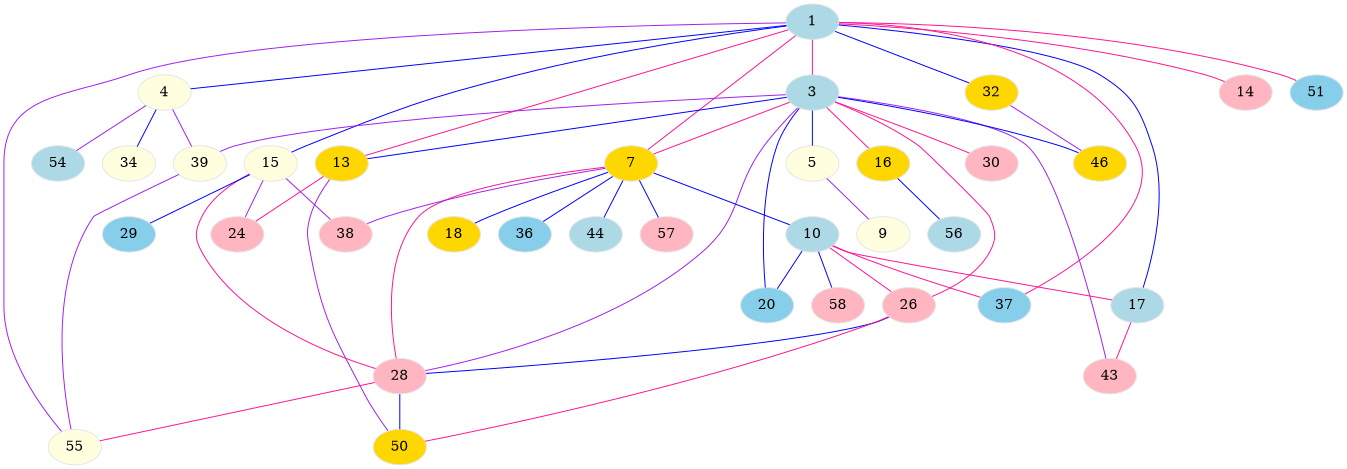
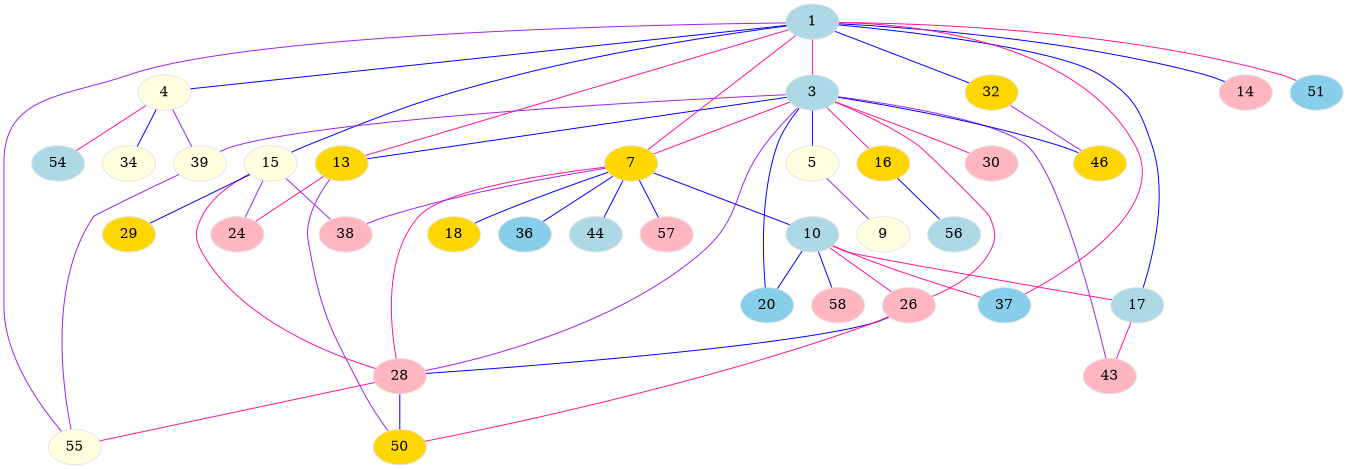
edge "1" -- "14": color deeppink -> blue
edge "4" -- "54": color purple -> deeppink
node "29": fillcolor skyblue -> gold
